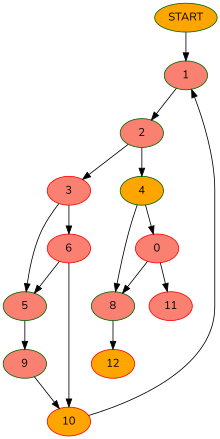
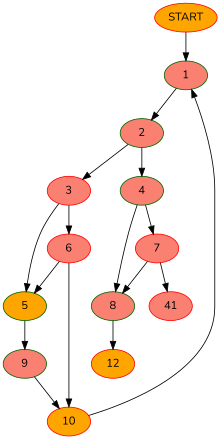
node "START": color darkgreen -> red
node "4": fillcolor orange -> salmon
node "0": label "0" -> "7"
node "5": fillcolor salmon -> orange
node "11": label "11" -> "41"
